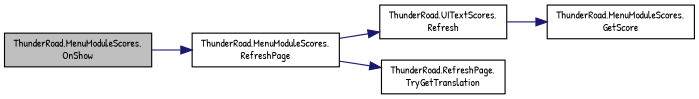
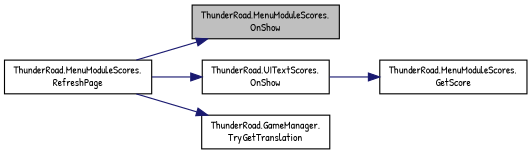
node "ThunderRoad.UITextScores. Refresh": label "ThunderRoad.UITextScores. Refresh" -> "ThunderRoad.UITextScores. OnShow"
edge "ThunderRoad.MenuModuleScores. OnShow" -> "ThunderRoad.MenuModuleScores. RefreshPage": reversed
node "ThunderRoad.RefreshPage. TryGetTranslation": label "ThunderRoad.RefreshPage. TryGetTranslation" -> "ThunderRoad.GameManager. TryGetTranslation"
